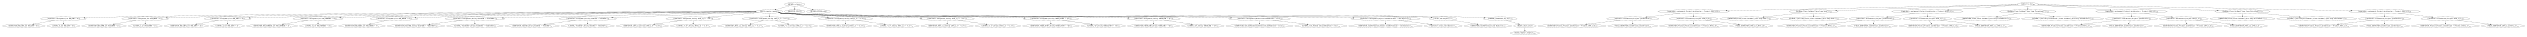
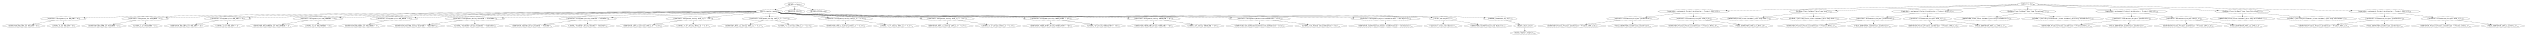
edge "(<operator>.assignment,Object lockReflection = new Object())" -> "(<operator>.alloc,new Object())": now "(<init>,new Object())" -> "(<operator>.alloc,new Object())"
